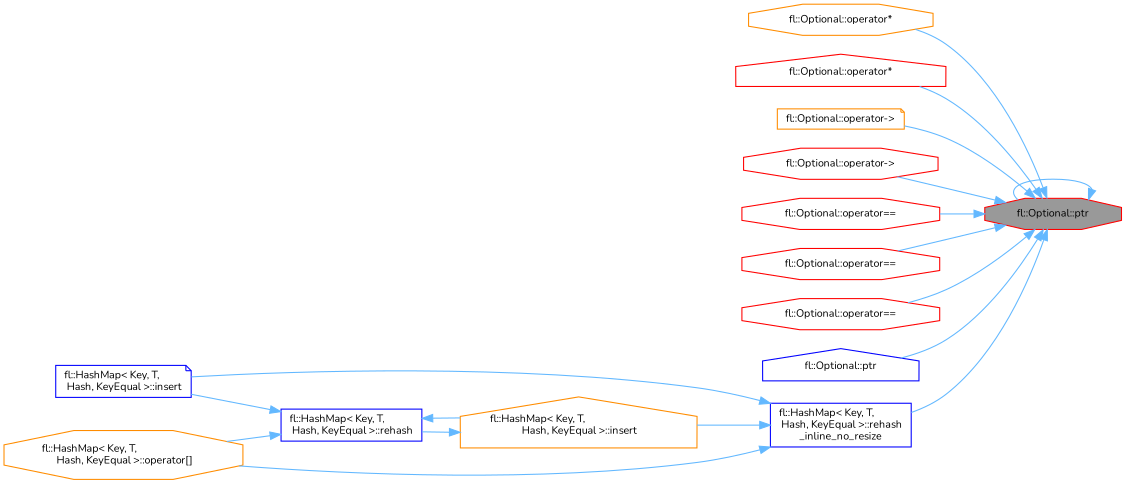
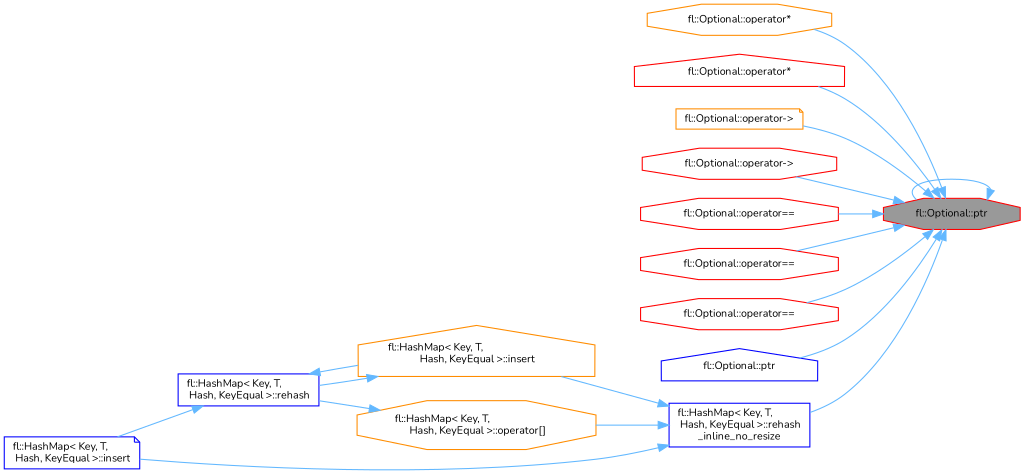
edge "fl::HashMap< Key, T, Hash, KeyEqual >::operator[]" -> "fl::HashMap< Key, T, Hash, KeyEqual >::rehash": reversed
